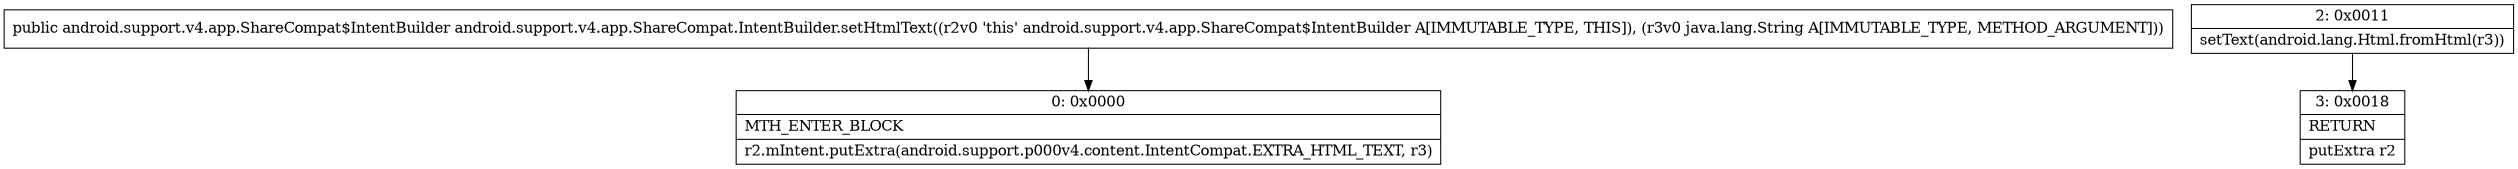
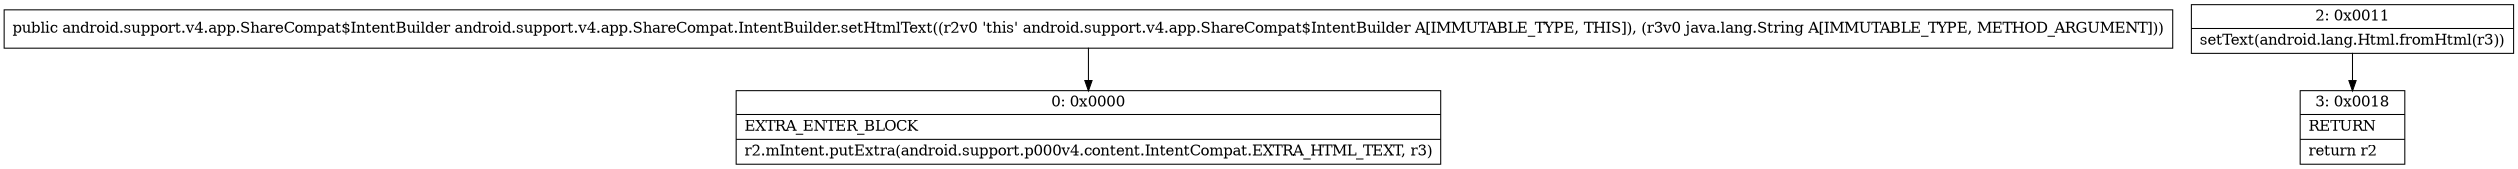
node "0: 0x0000": text "MTH_ENTER_BLOCK" -> "EXTRA_ENTER_BLOCK"
node "3: 0x0018": text "putExtra r2" -> "return r2"
